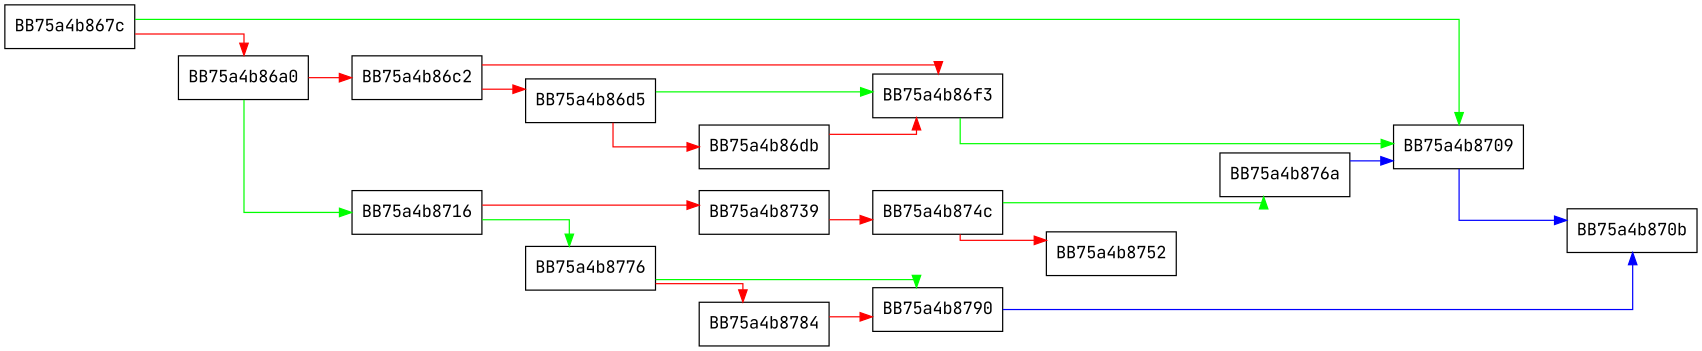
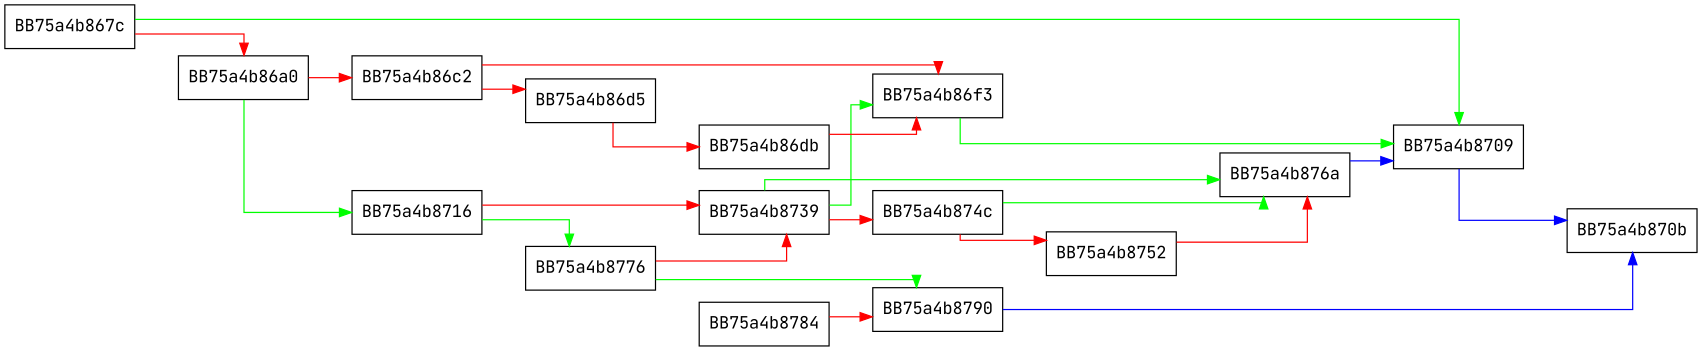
edge "BB75a4b86d5" -> "BB75a4b86f3": now "BB75a4b8739" -> "BB75a4b86f3"
edge "BB75a4b8739" -> "BB75a4b876a": added
edge "BB75a4b8752" -> "BB75a4b876a": added
edge "BB75a4b8776" -> "BB75a4b8784": now "BB75a4b8776" -> "BB75a4b8739"
